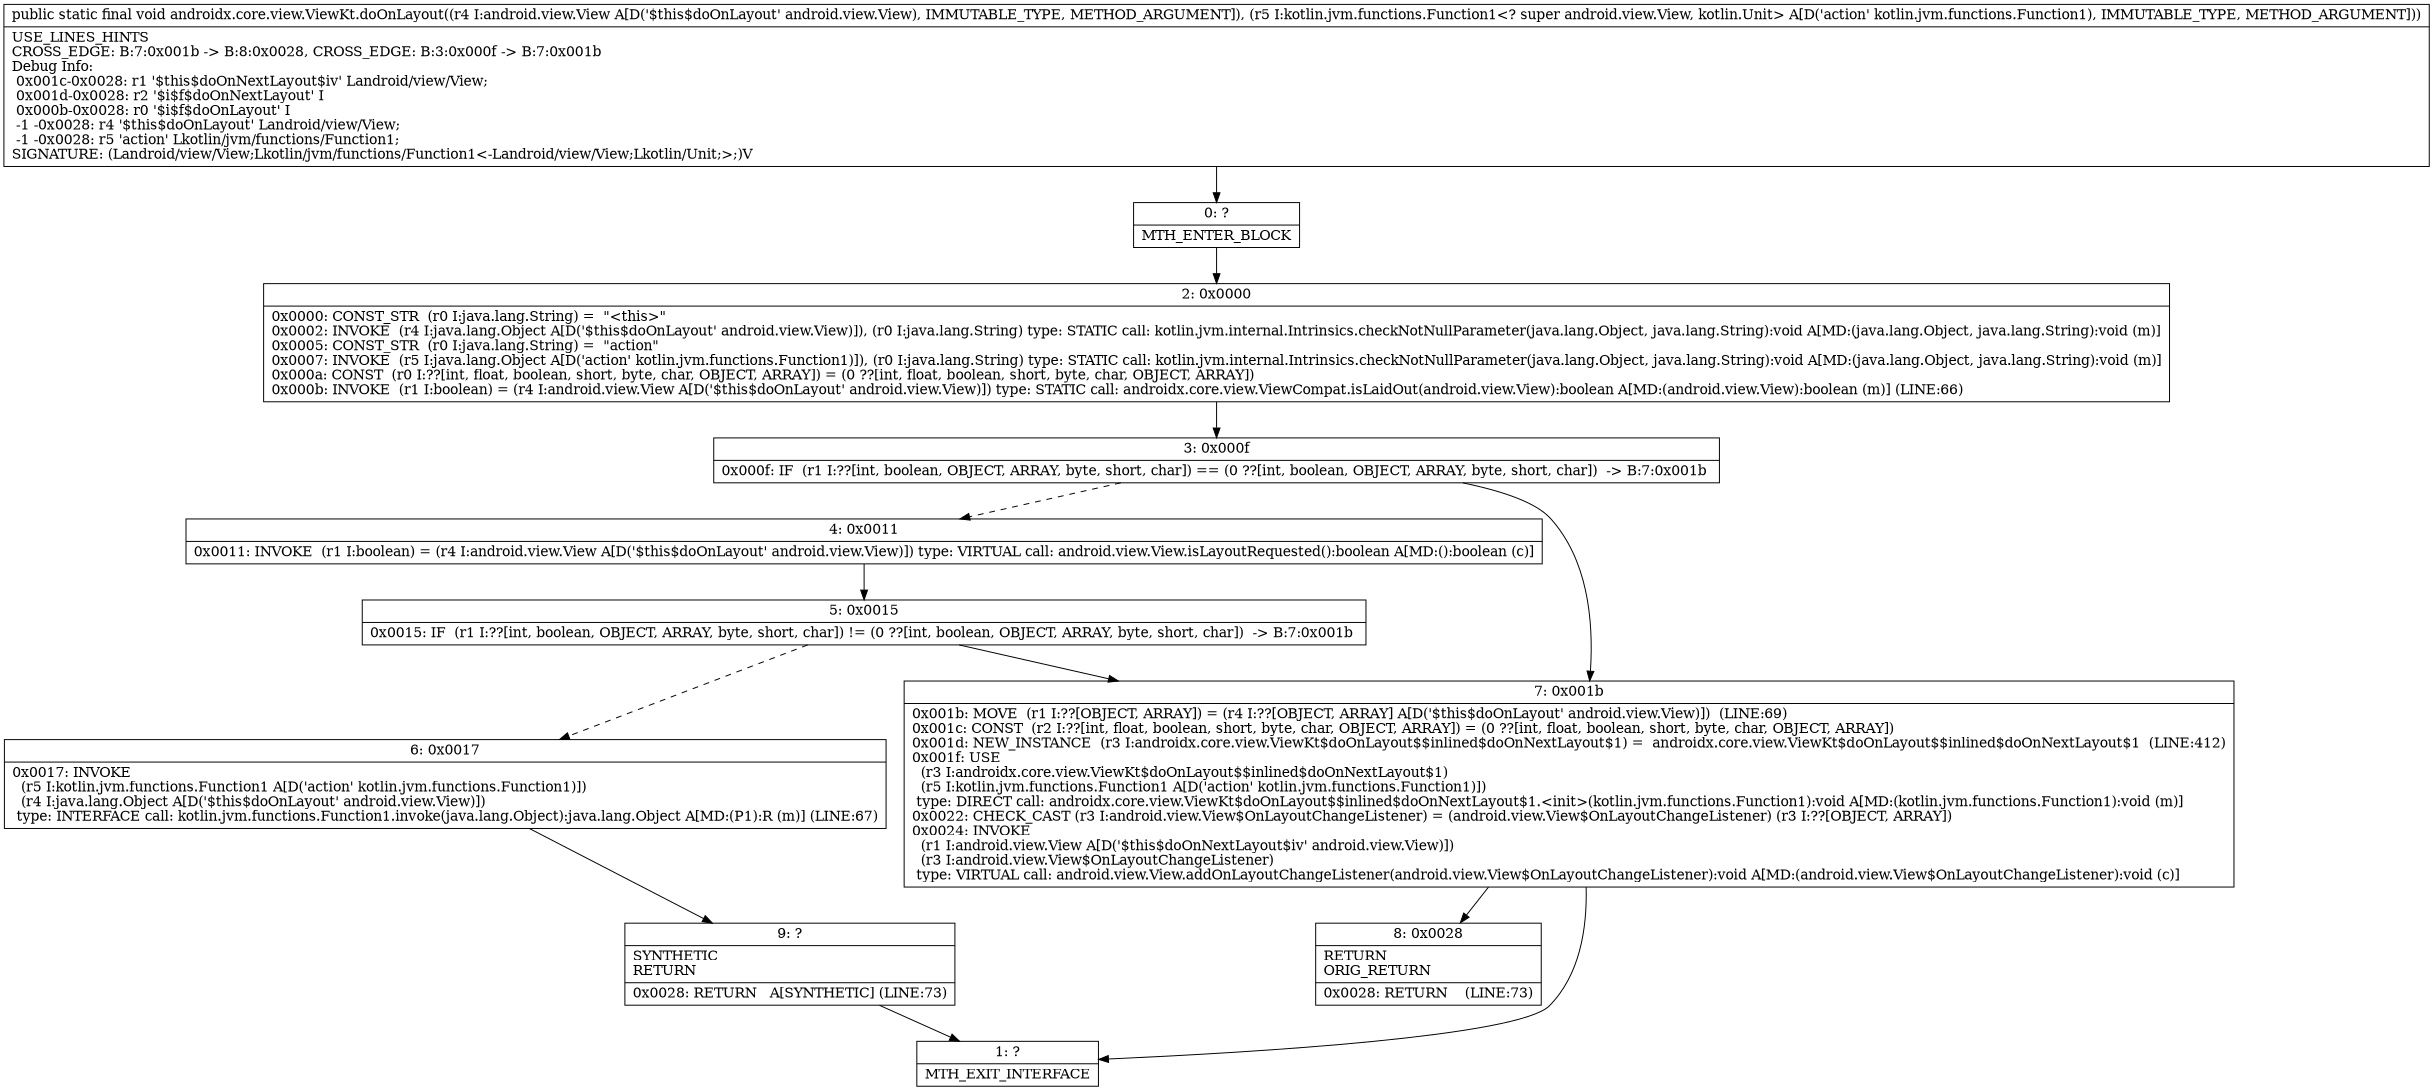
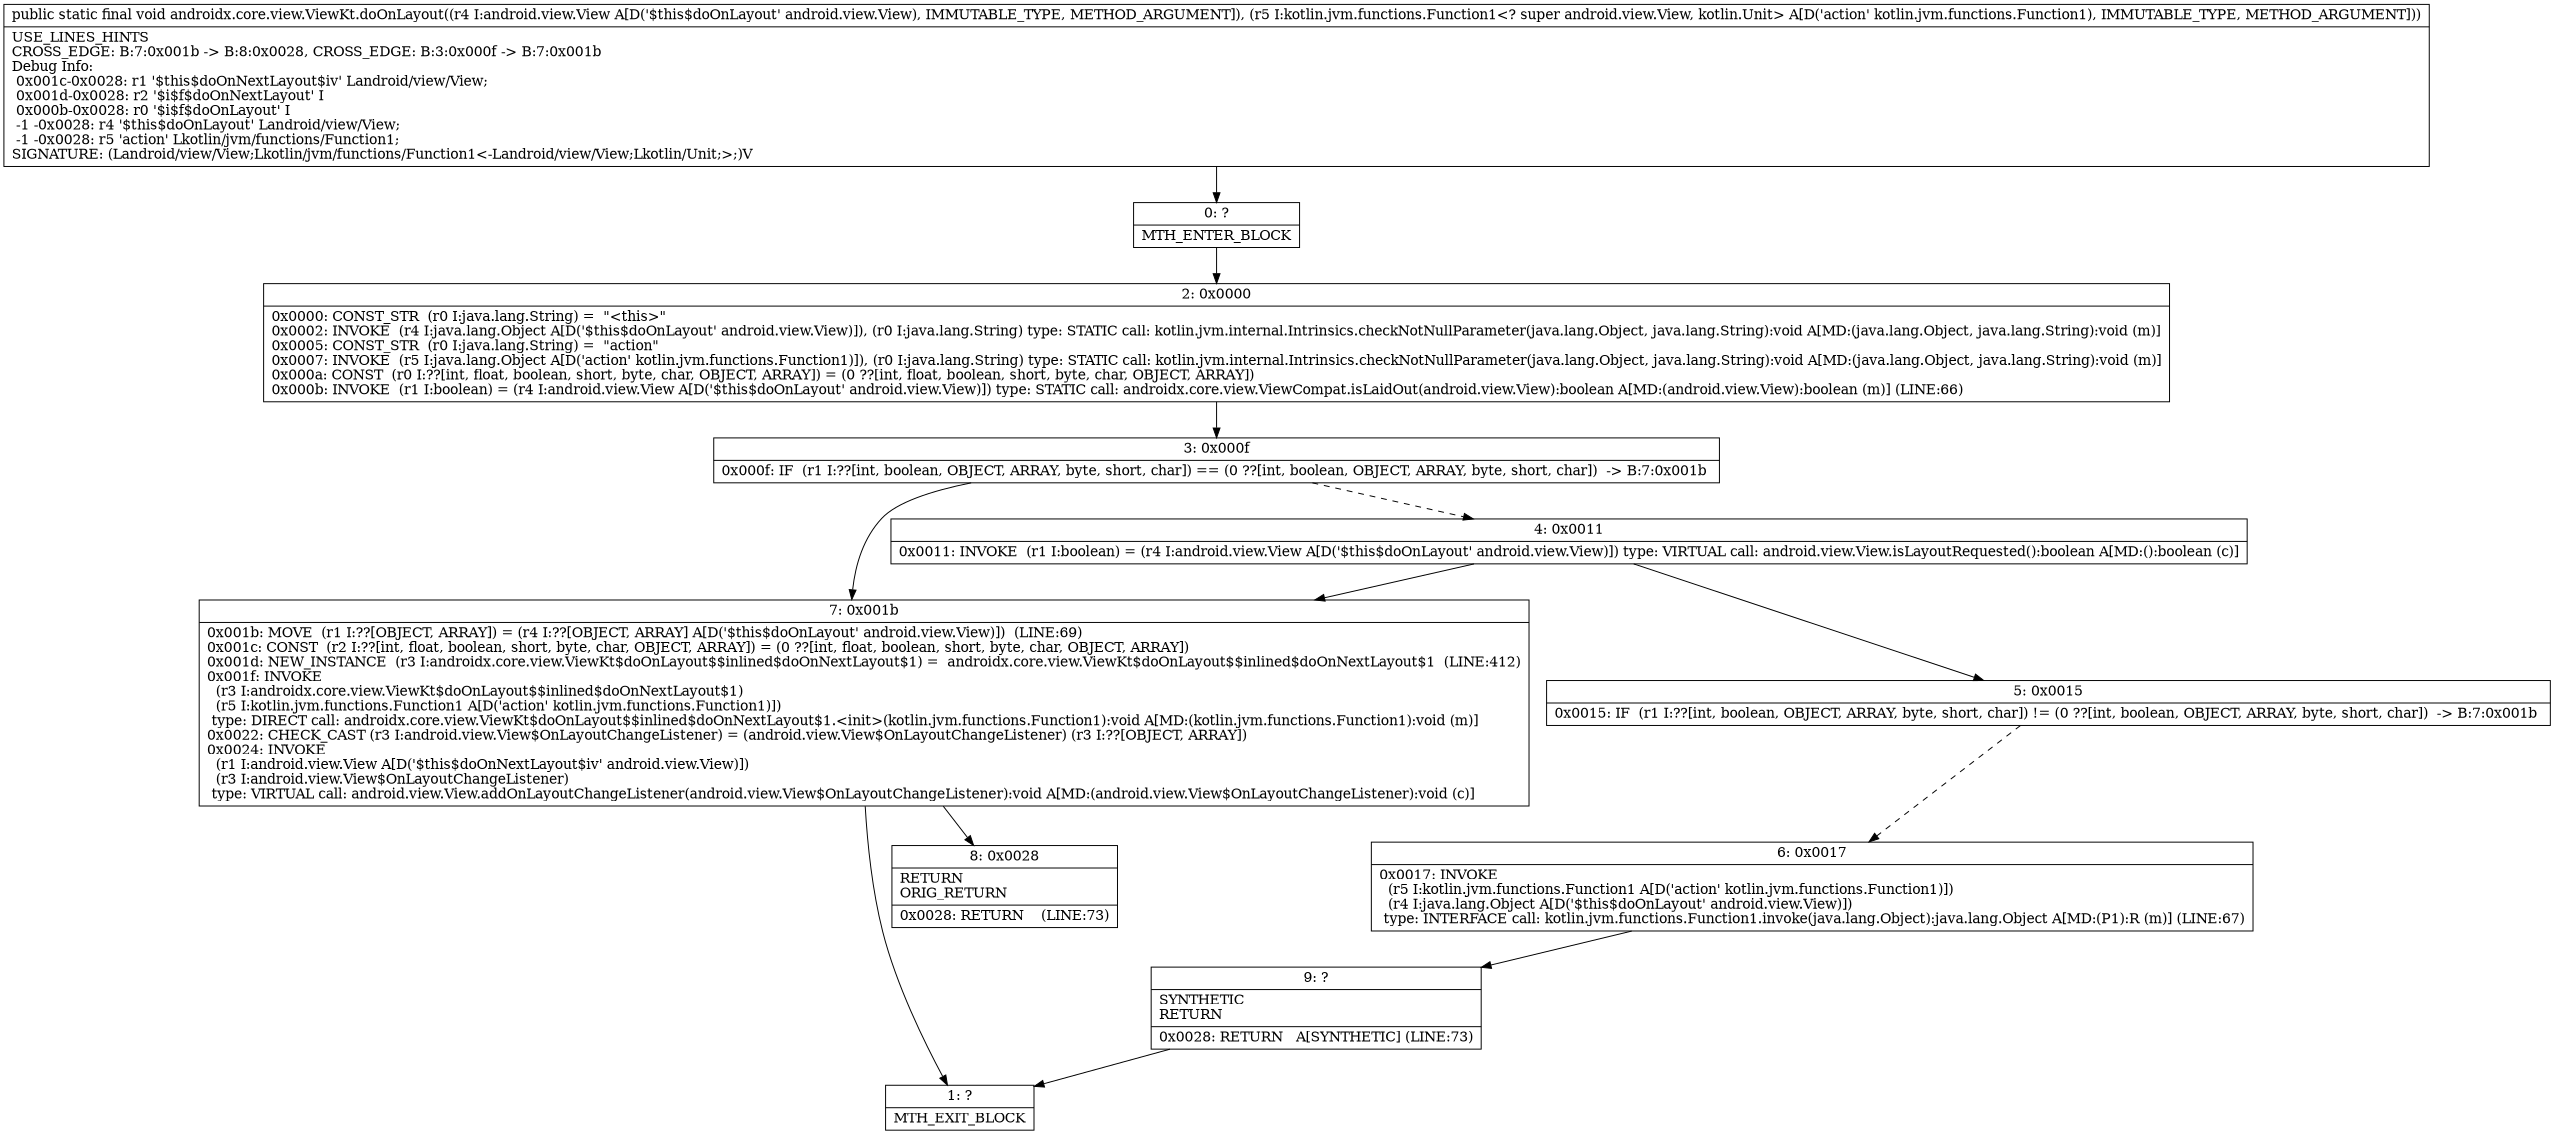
edge "5: 0x0015" -> "7: 0x001b": now "4: 0x0011" -> "7: 0x001b"
node "7: 0x001b": text "0x001f: USE" -> "0x001f: INVOKE"
node "1: ?": text "MTH_EXIT_INTERFACE" -> "MTH_EXIT_BLOCK"
